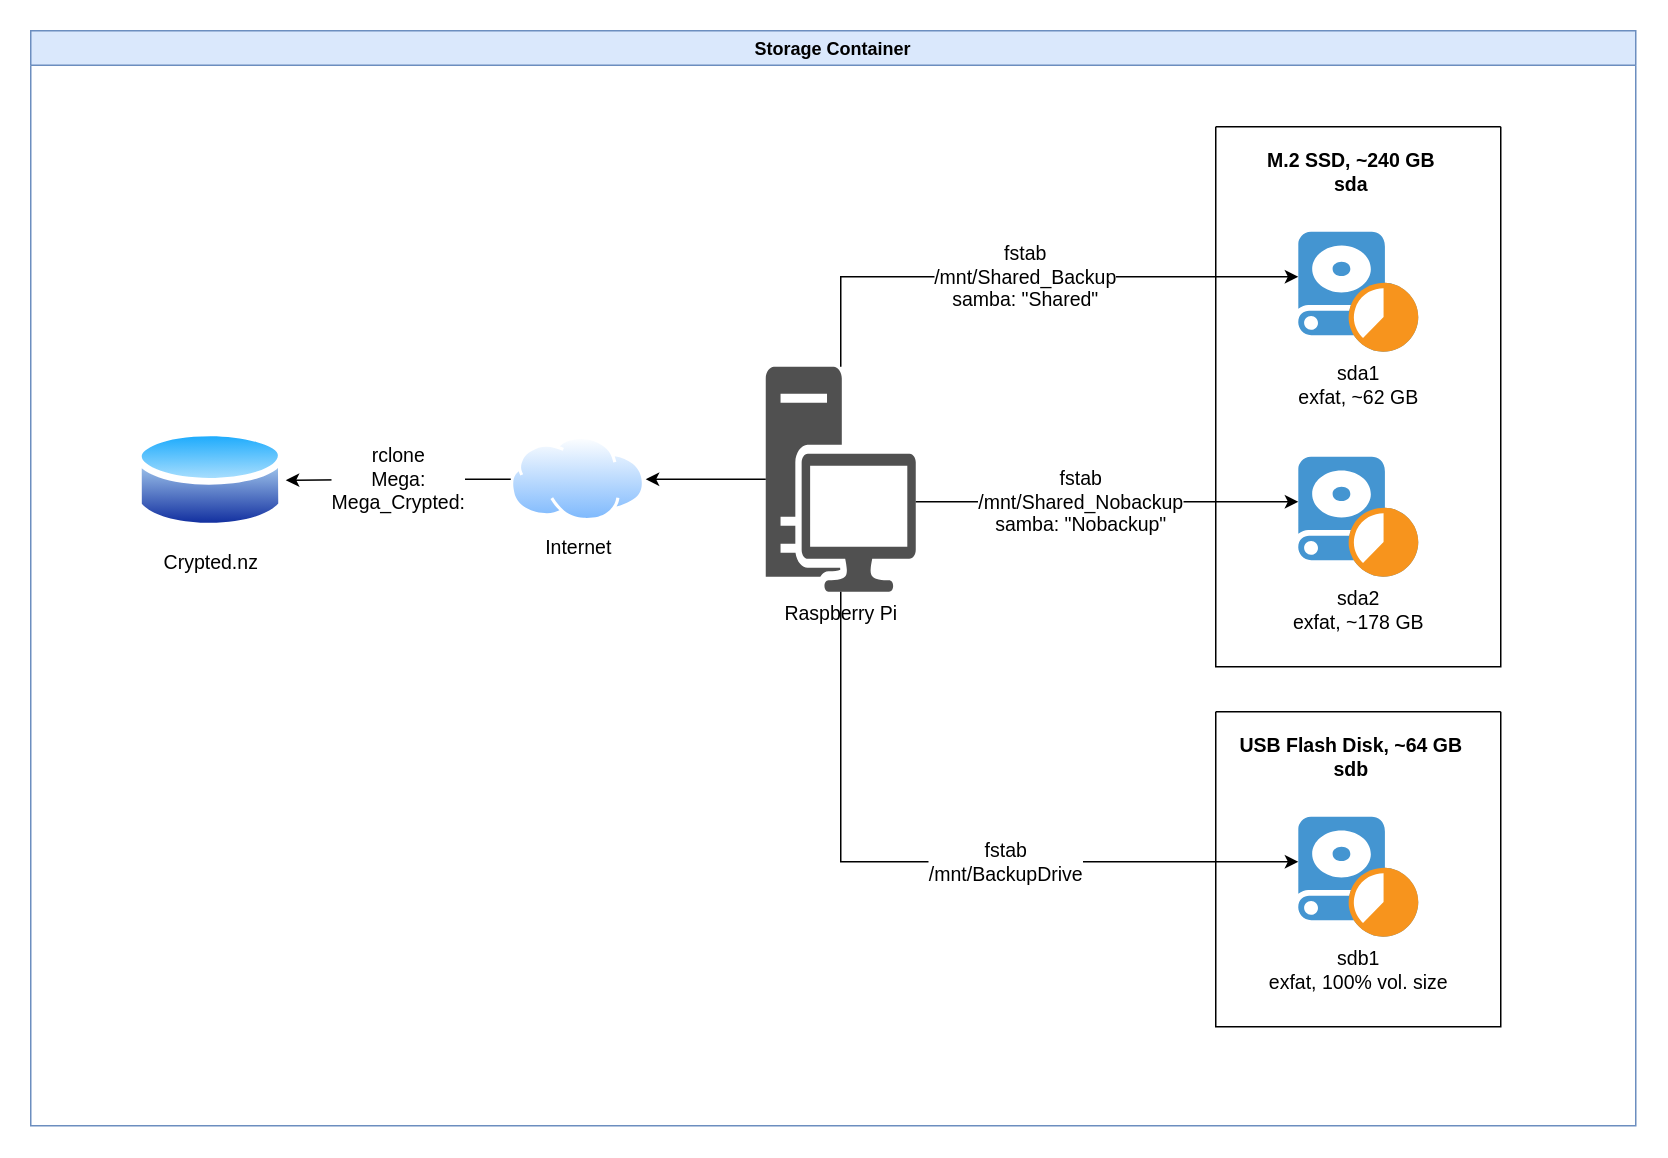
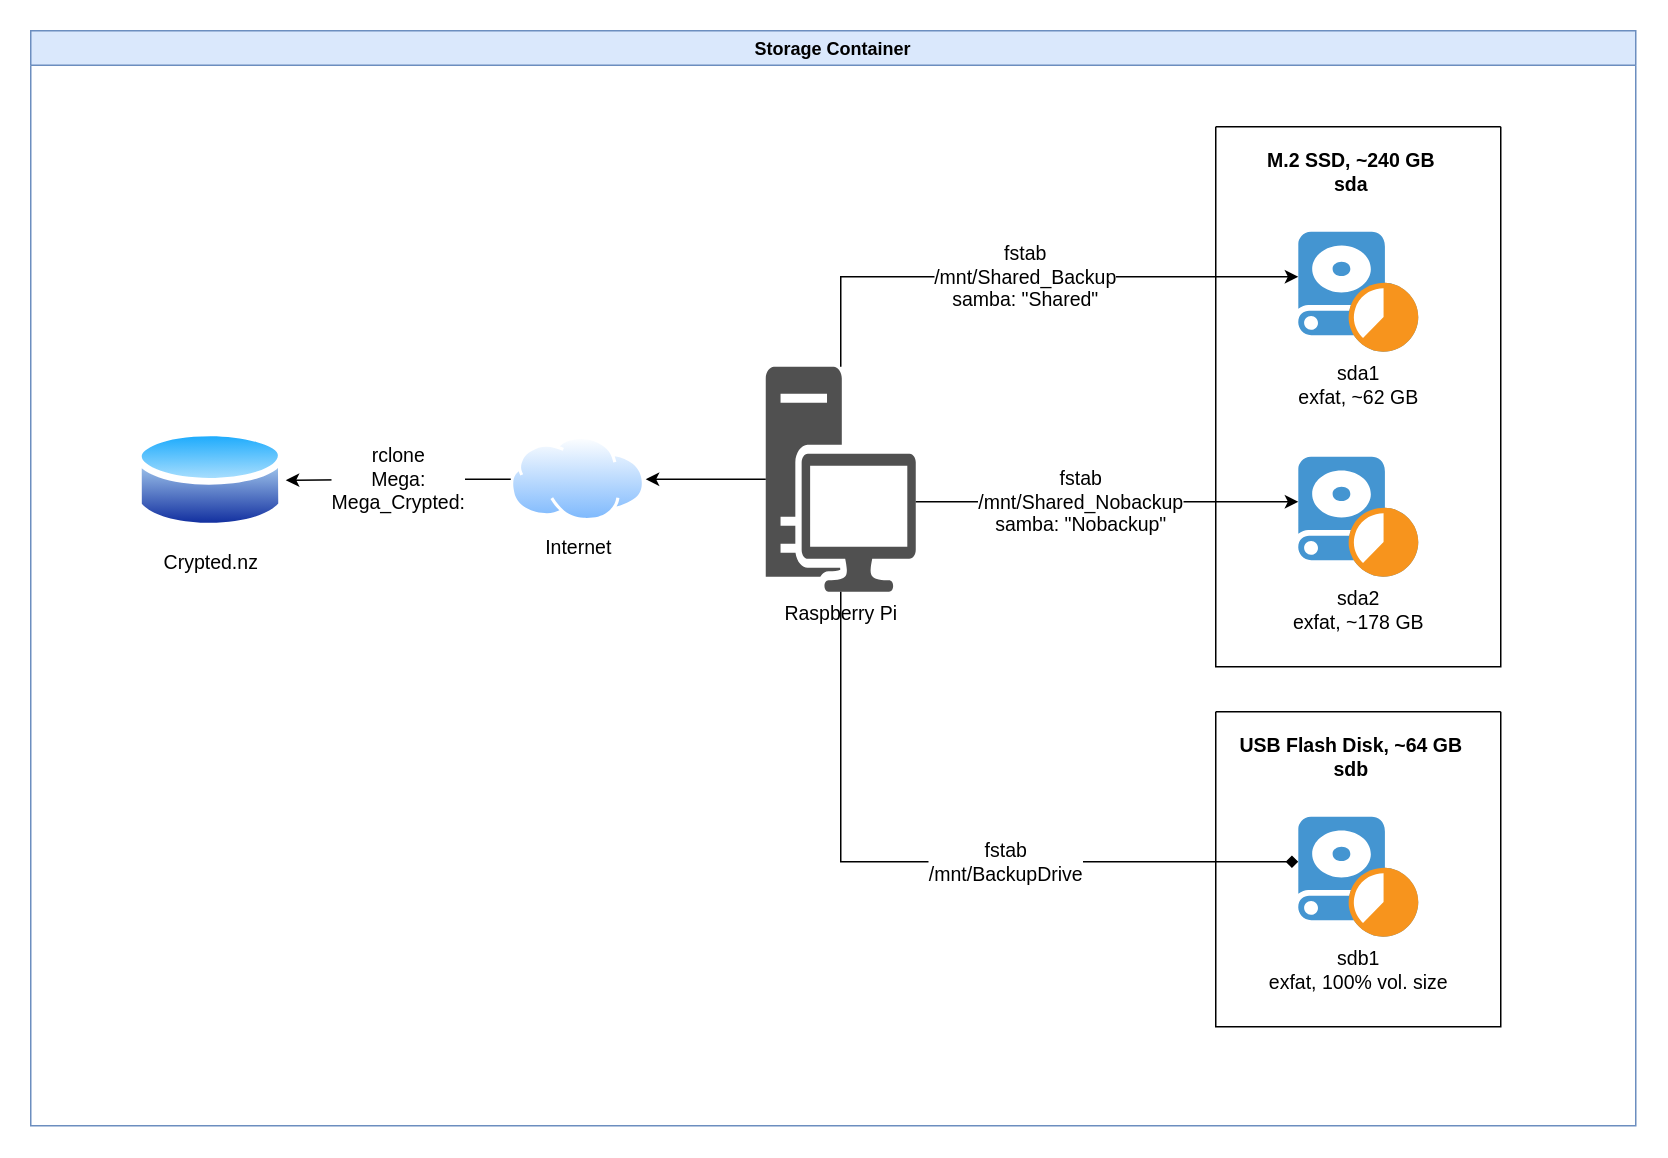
edge "Raspberry Pi" -> "sdb1exfat, 100% vol. size": arrowhead classic -> diamond
